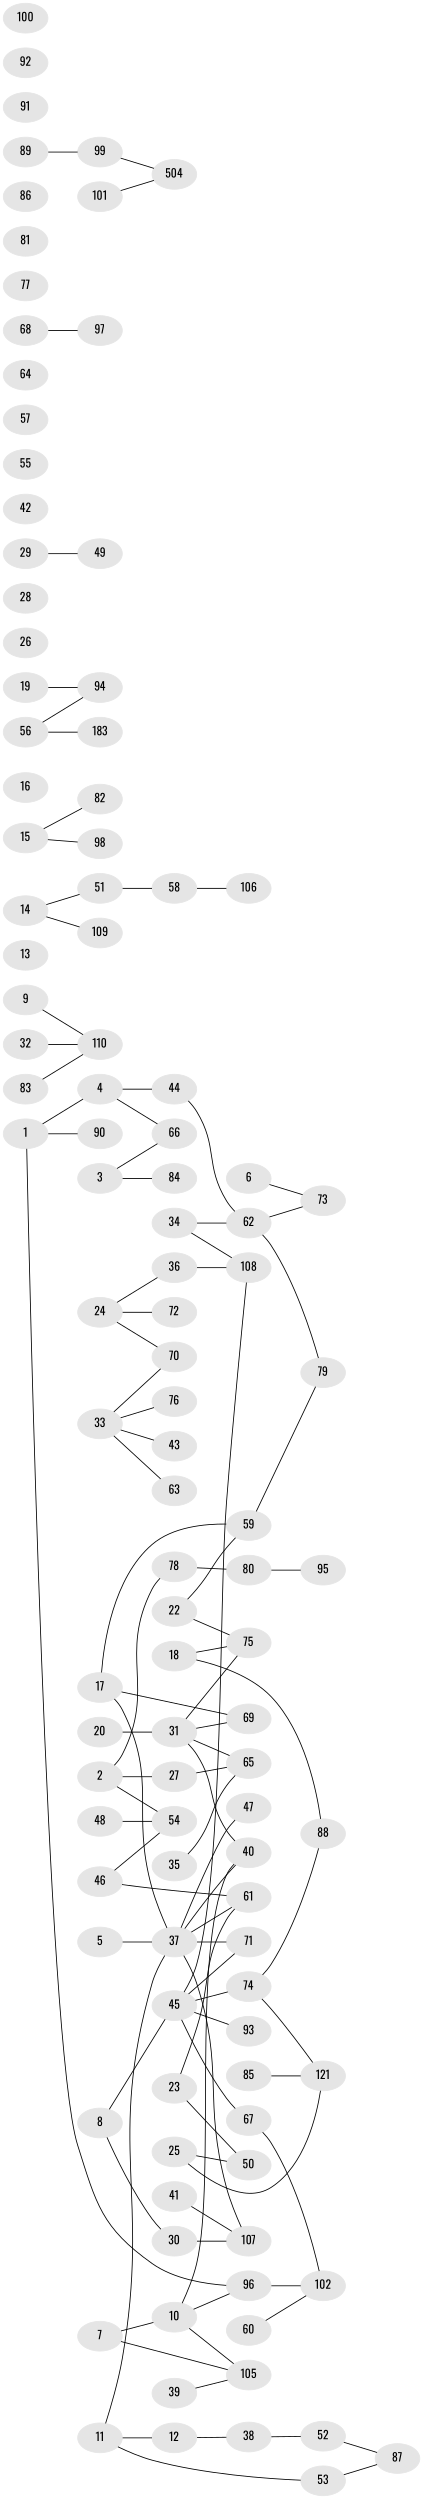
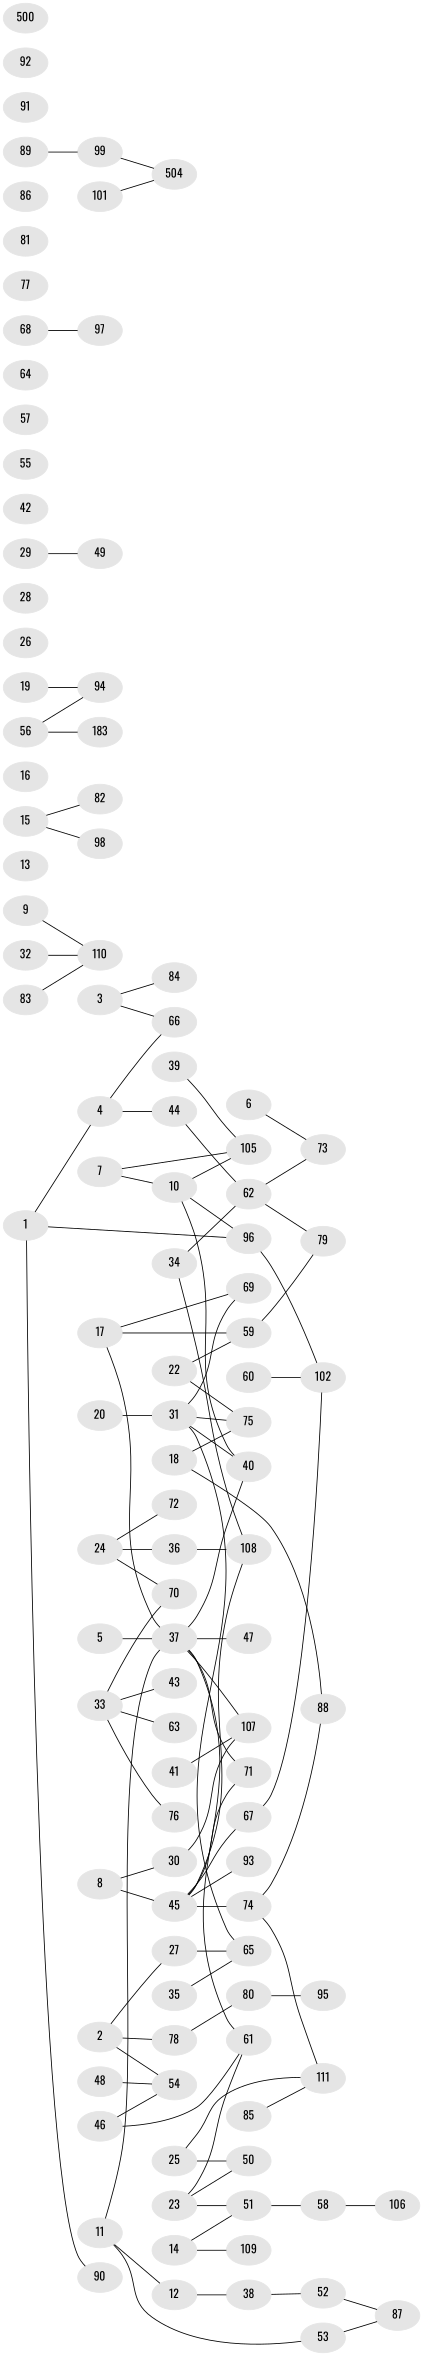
node "100": label "100" -> "500"
node "121": label "121" -> "111"
edge "23" -- "51": added
